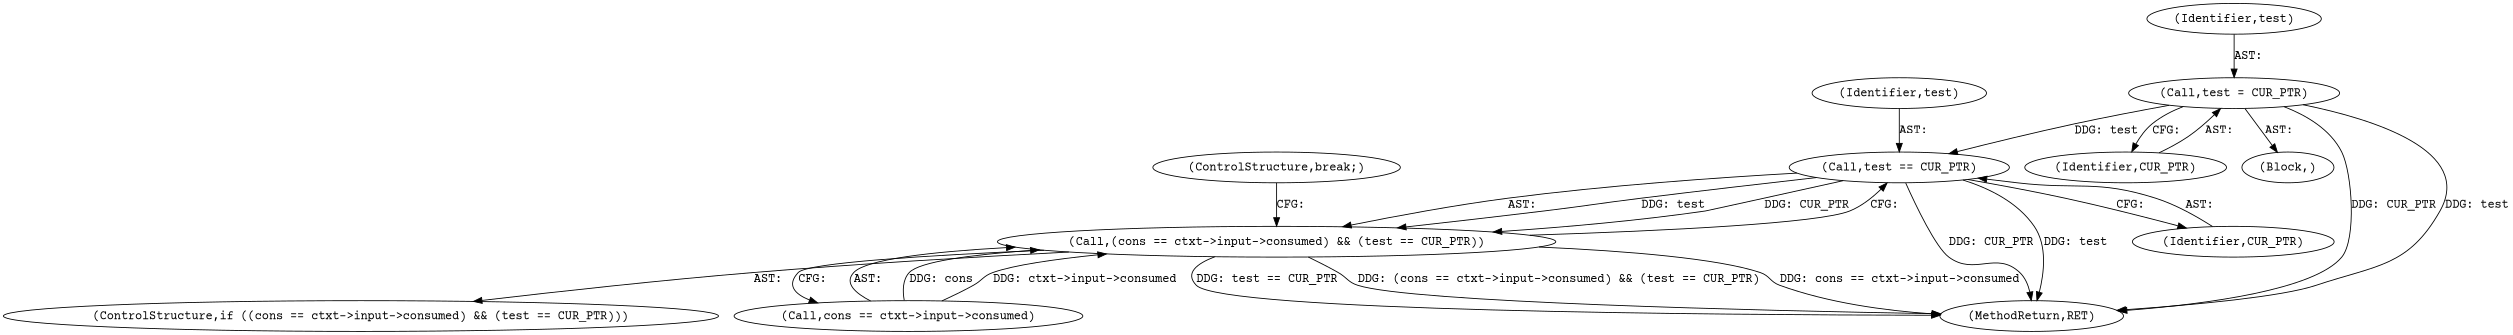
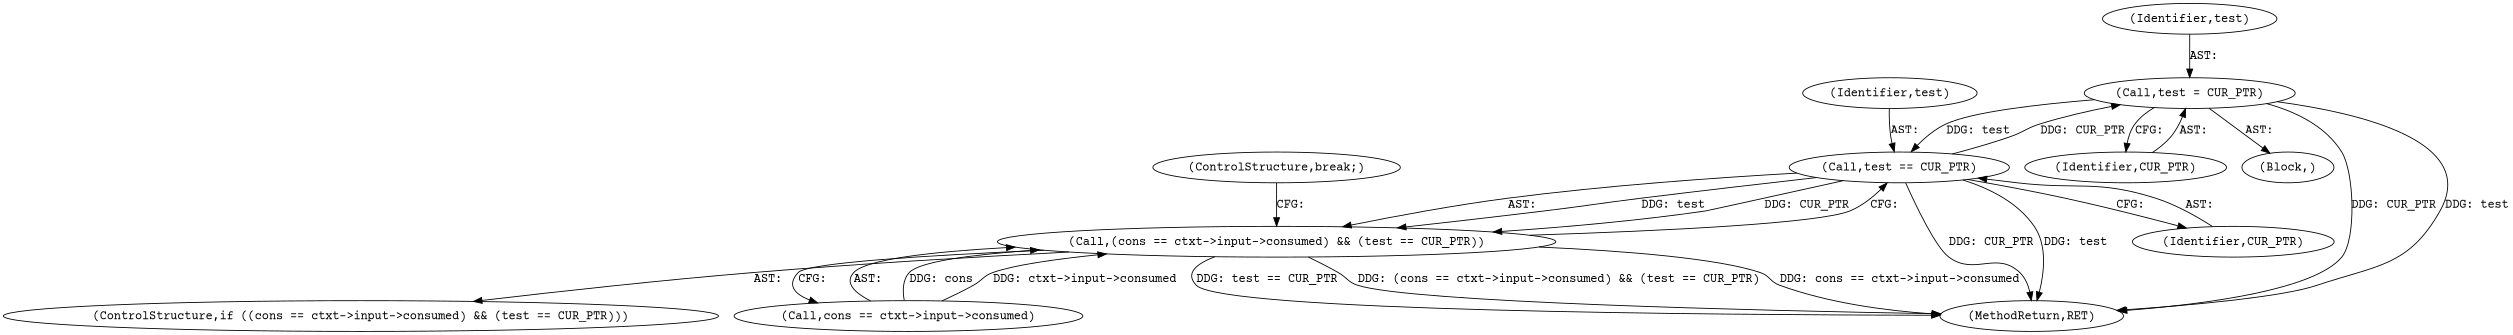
edge "(Call,test == CUR_PTR)" -> "(Call,test = CUR_PTR)": added, label "DDG: CUR_PTR"
